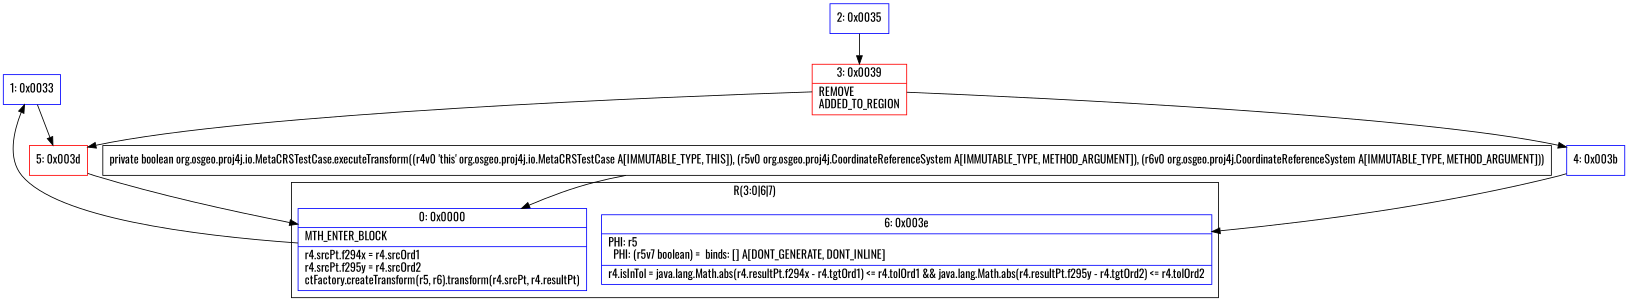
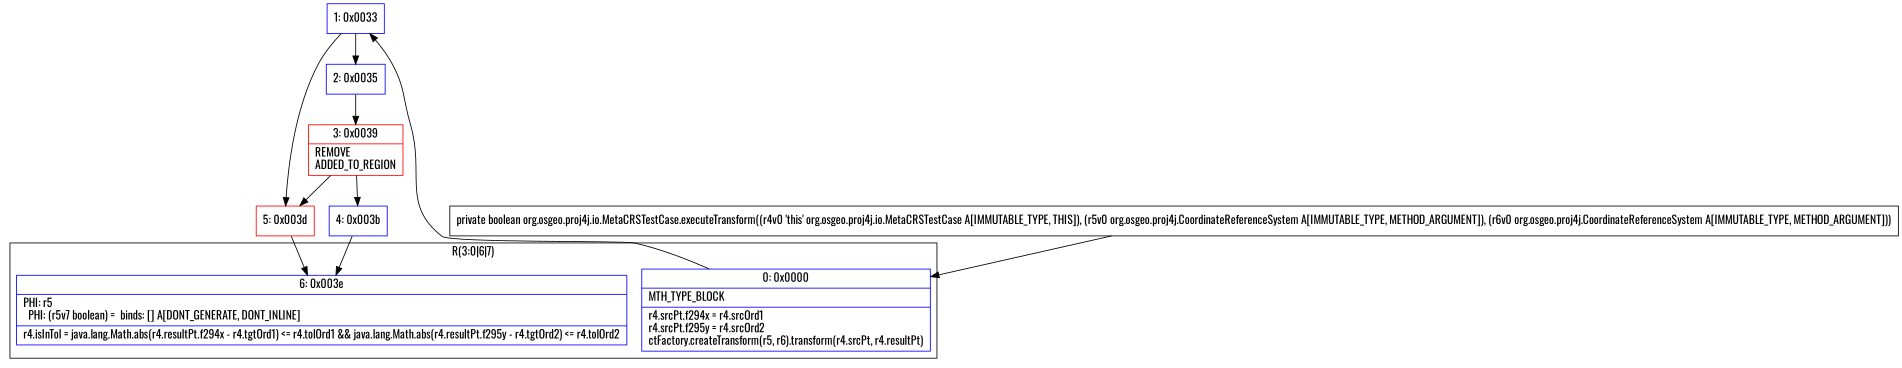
edge "1: 0x0033" -> "2: 0x0035": added
edge "5: 0x003d" -> "0: 0x0000": now "5: 0x003d" -> "6: 0x003e"
node "0: 0x0000": text "MTH_ENTER_BLOCK" -> "MTH_TYPE_BLOCK"
